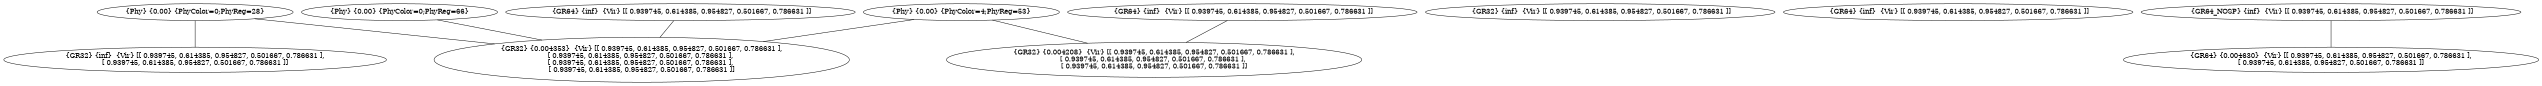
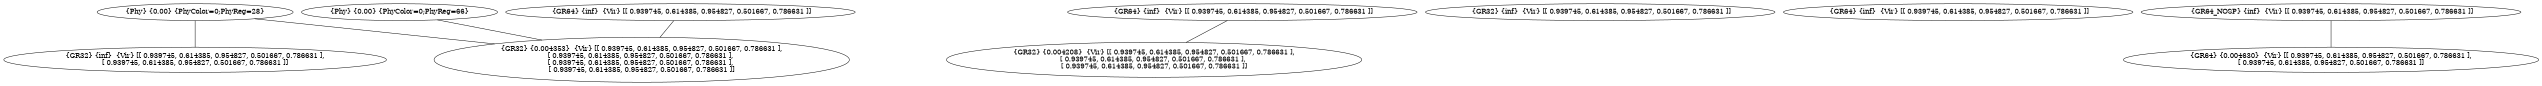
node "{Phy} {0.00} {PhyColor=4;PhyReg=53}": removed
